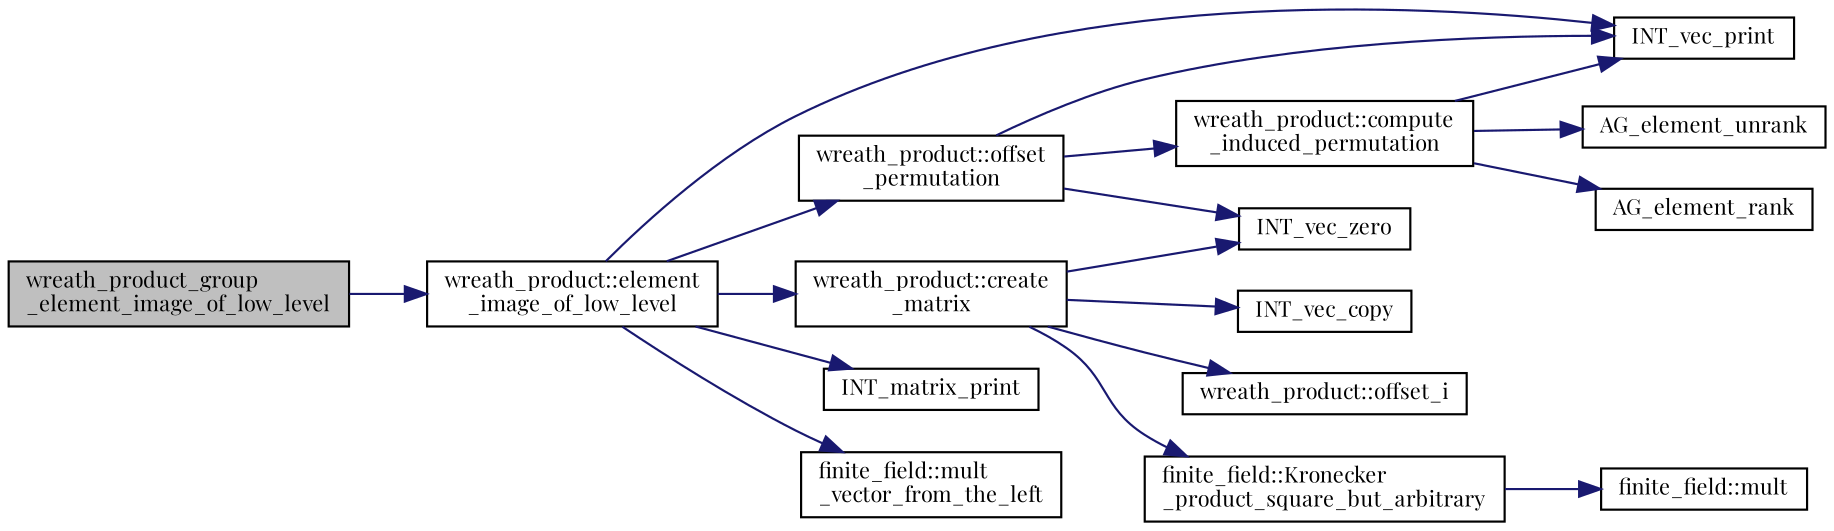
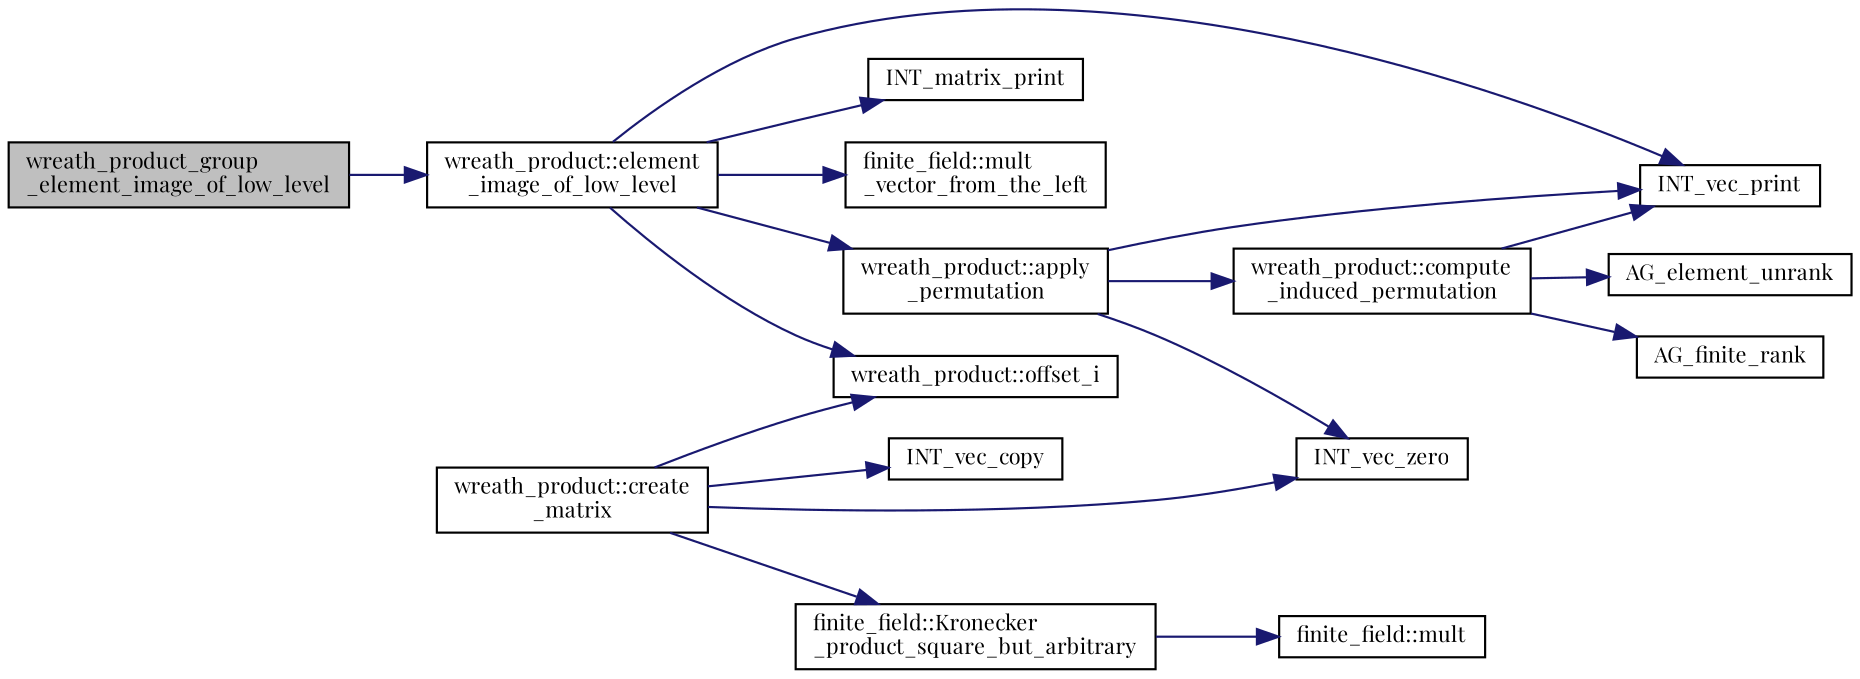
node "wreath_product::offset _permutation": label "wreath_product::offset _permutation" -> "wreath_product::apply _permutation"
node "AG_element_rank": label "AG_element_rank" -> "AG_finite_rank"
edge "wreath_product::element _image_of_low_level" -> "wreath_product::create _matrix": now "wreath_product::element _image_of_low_level" -> "wreath_product::offset_i"
